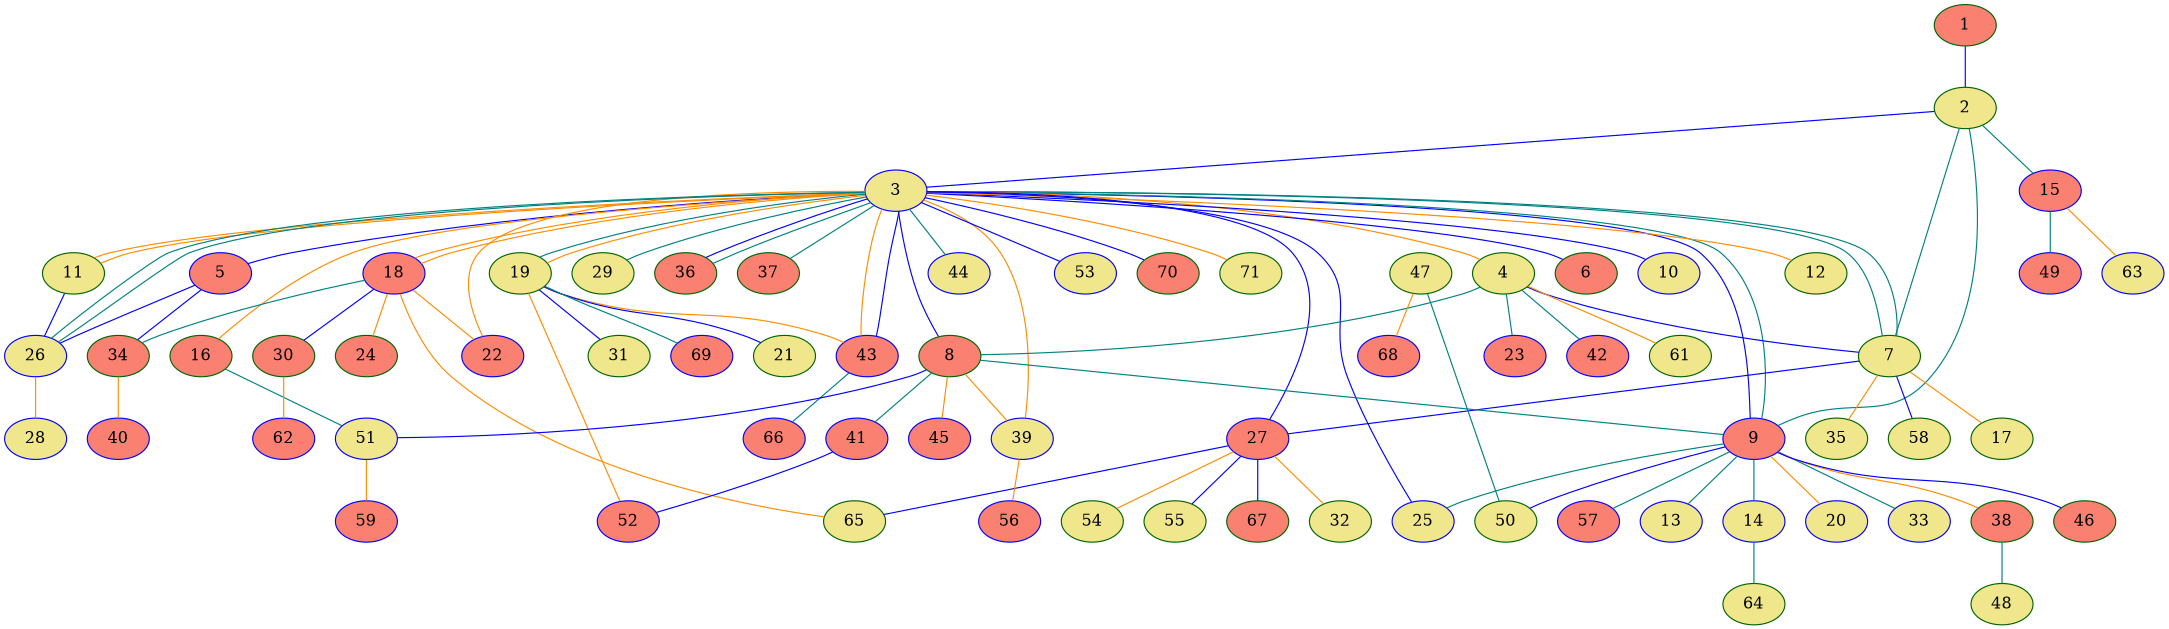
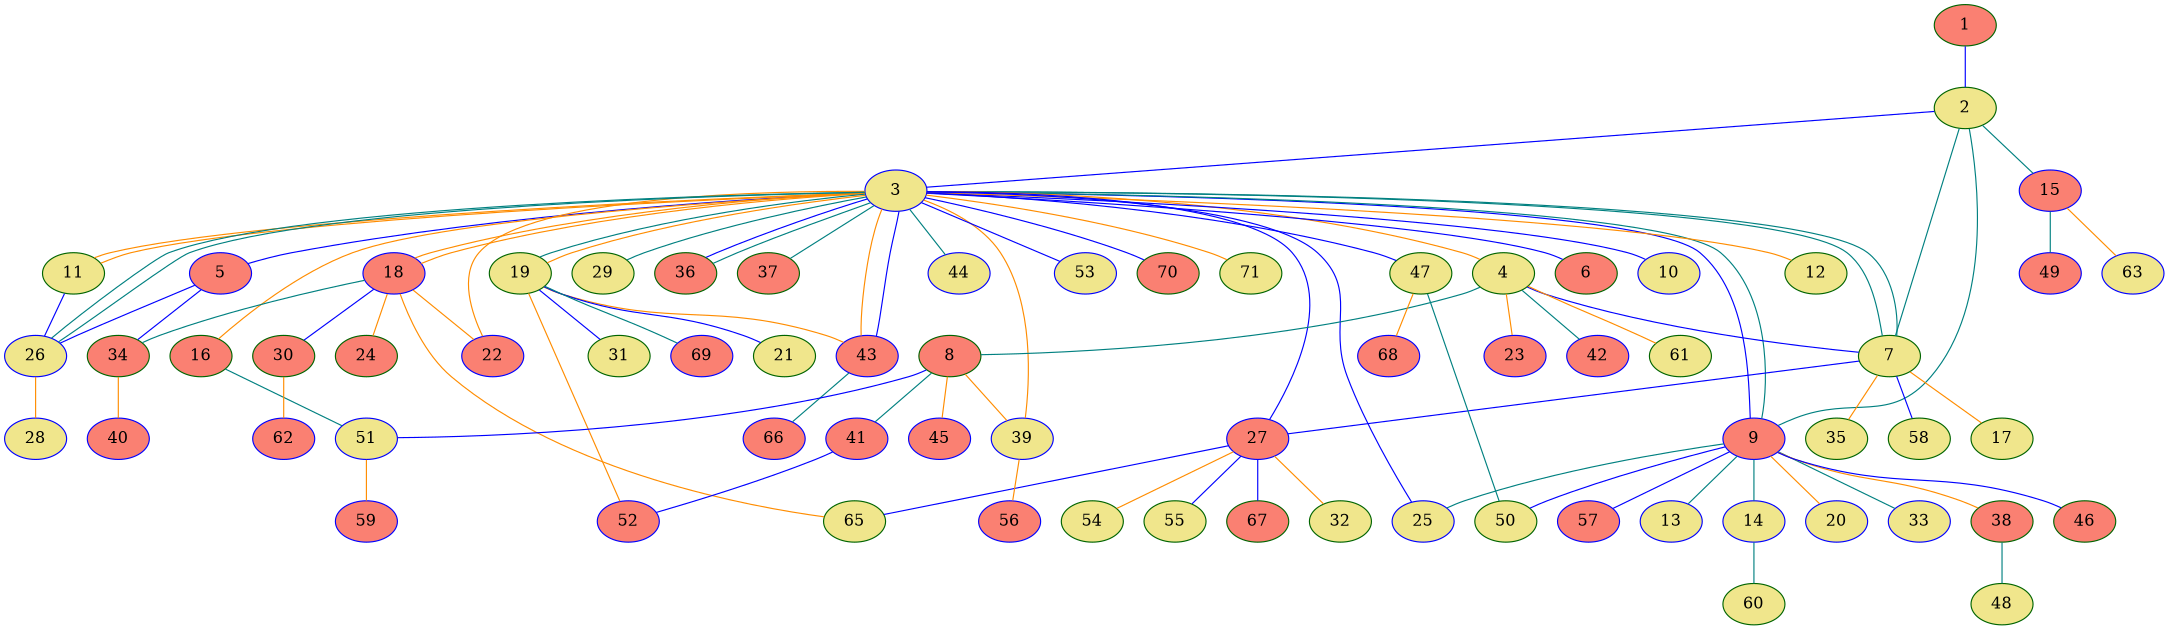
edge "3" -- "8": now "3" -- "47"
edge "4" -- "23": color teal -> darkorange
edge "8" -- "9": removed
edge "9" -- "57": color teal -> blue
node "64": label "64" -> "60"
